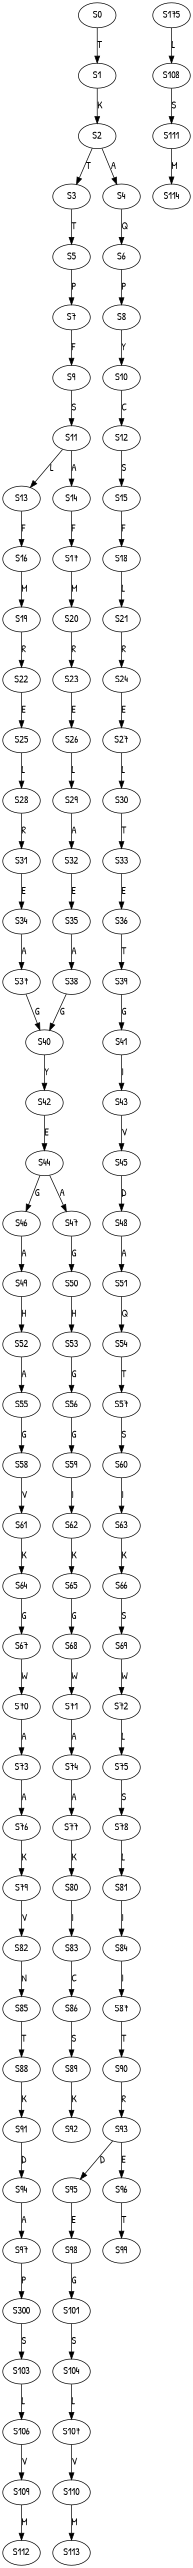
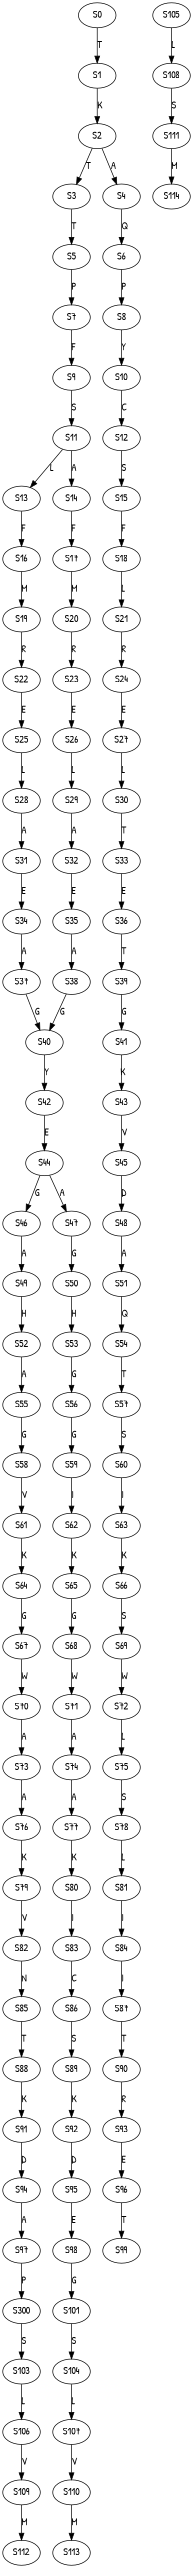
node "S175": label "S175" -> "S105"
edge "S28" -> "S31": label "R" -> "A"
edge "S41" -> "S43": label "I" -> "K"
edge "S93" -> "S95": now "S92" -> "S95"
